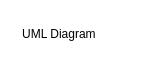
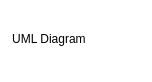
node "UML Diagram": moved (76, 41) -> (66, 46)
